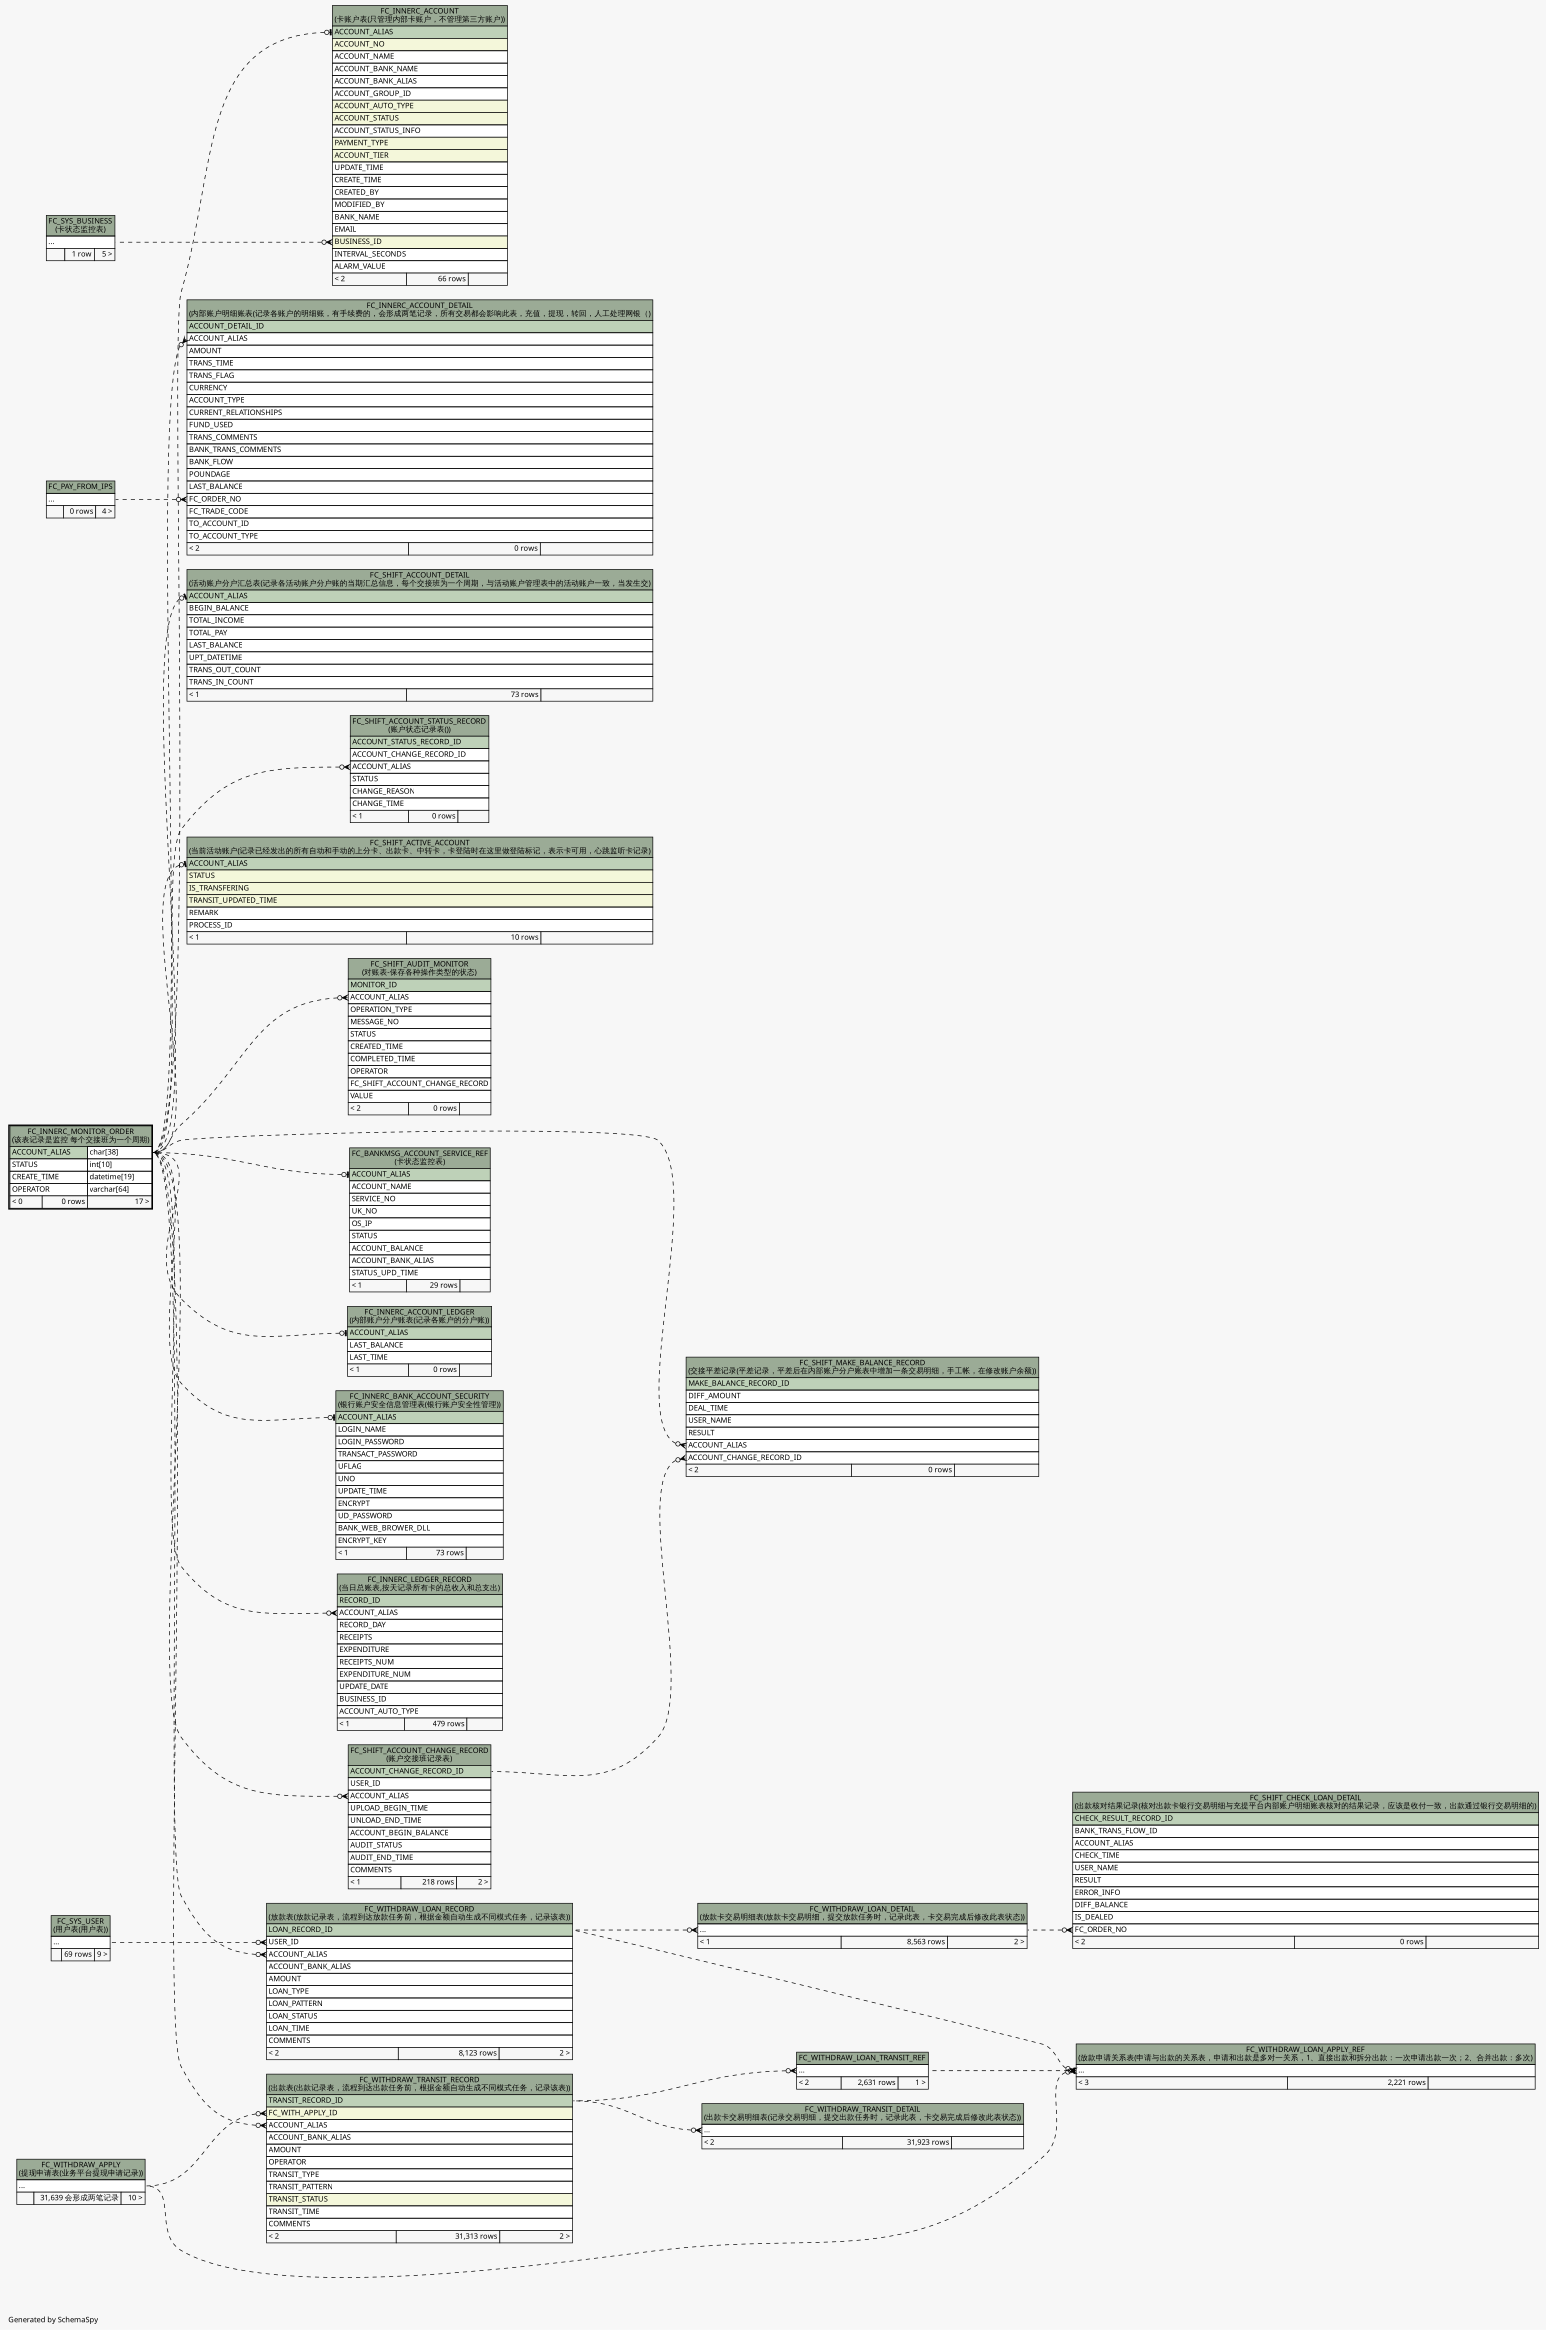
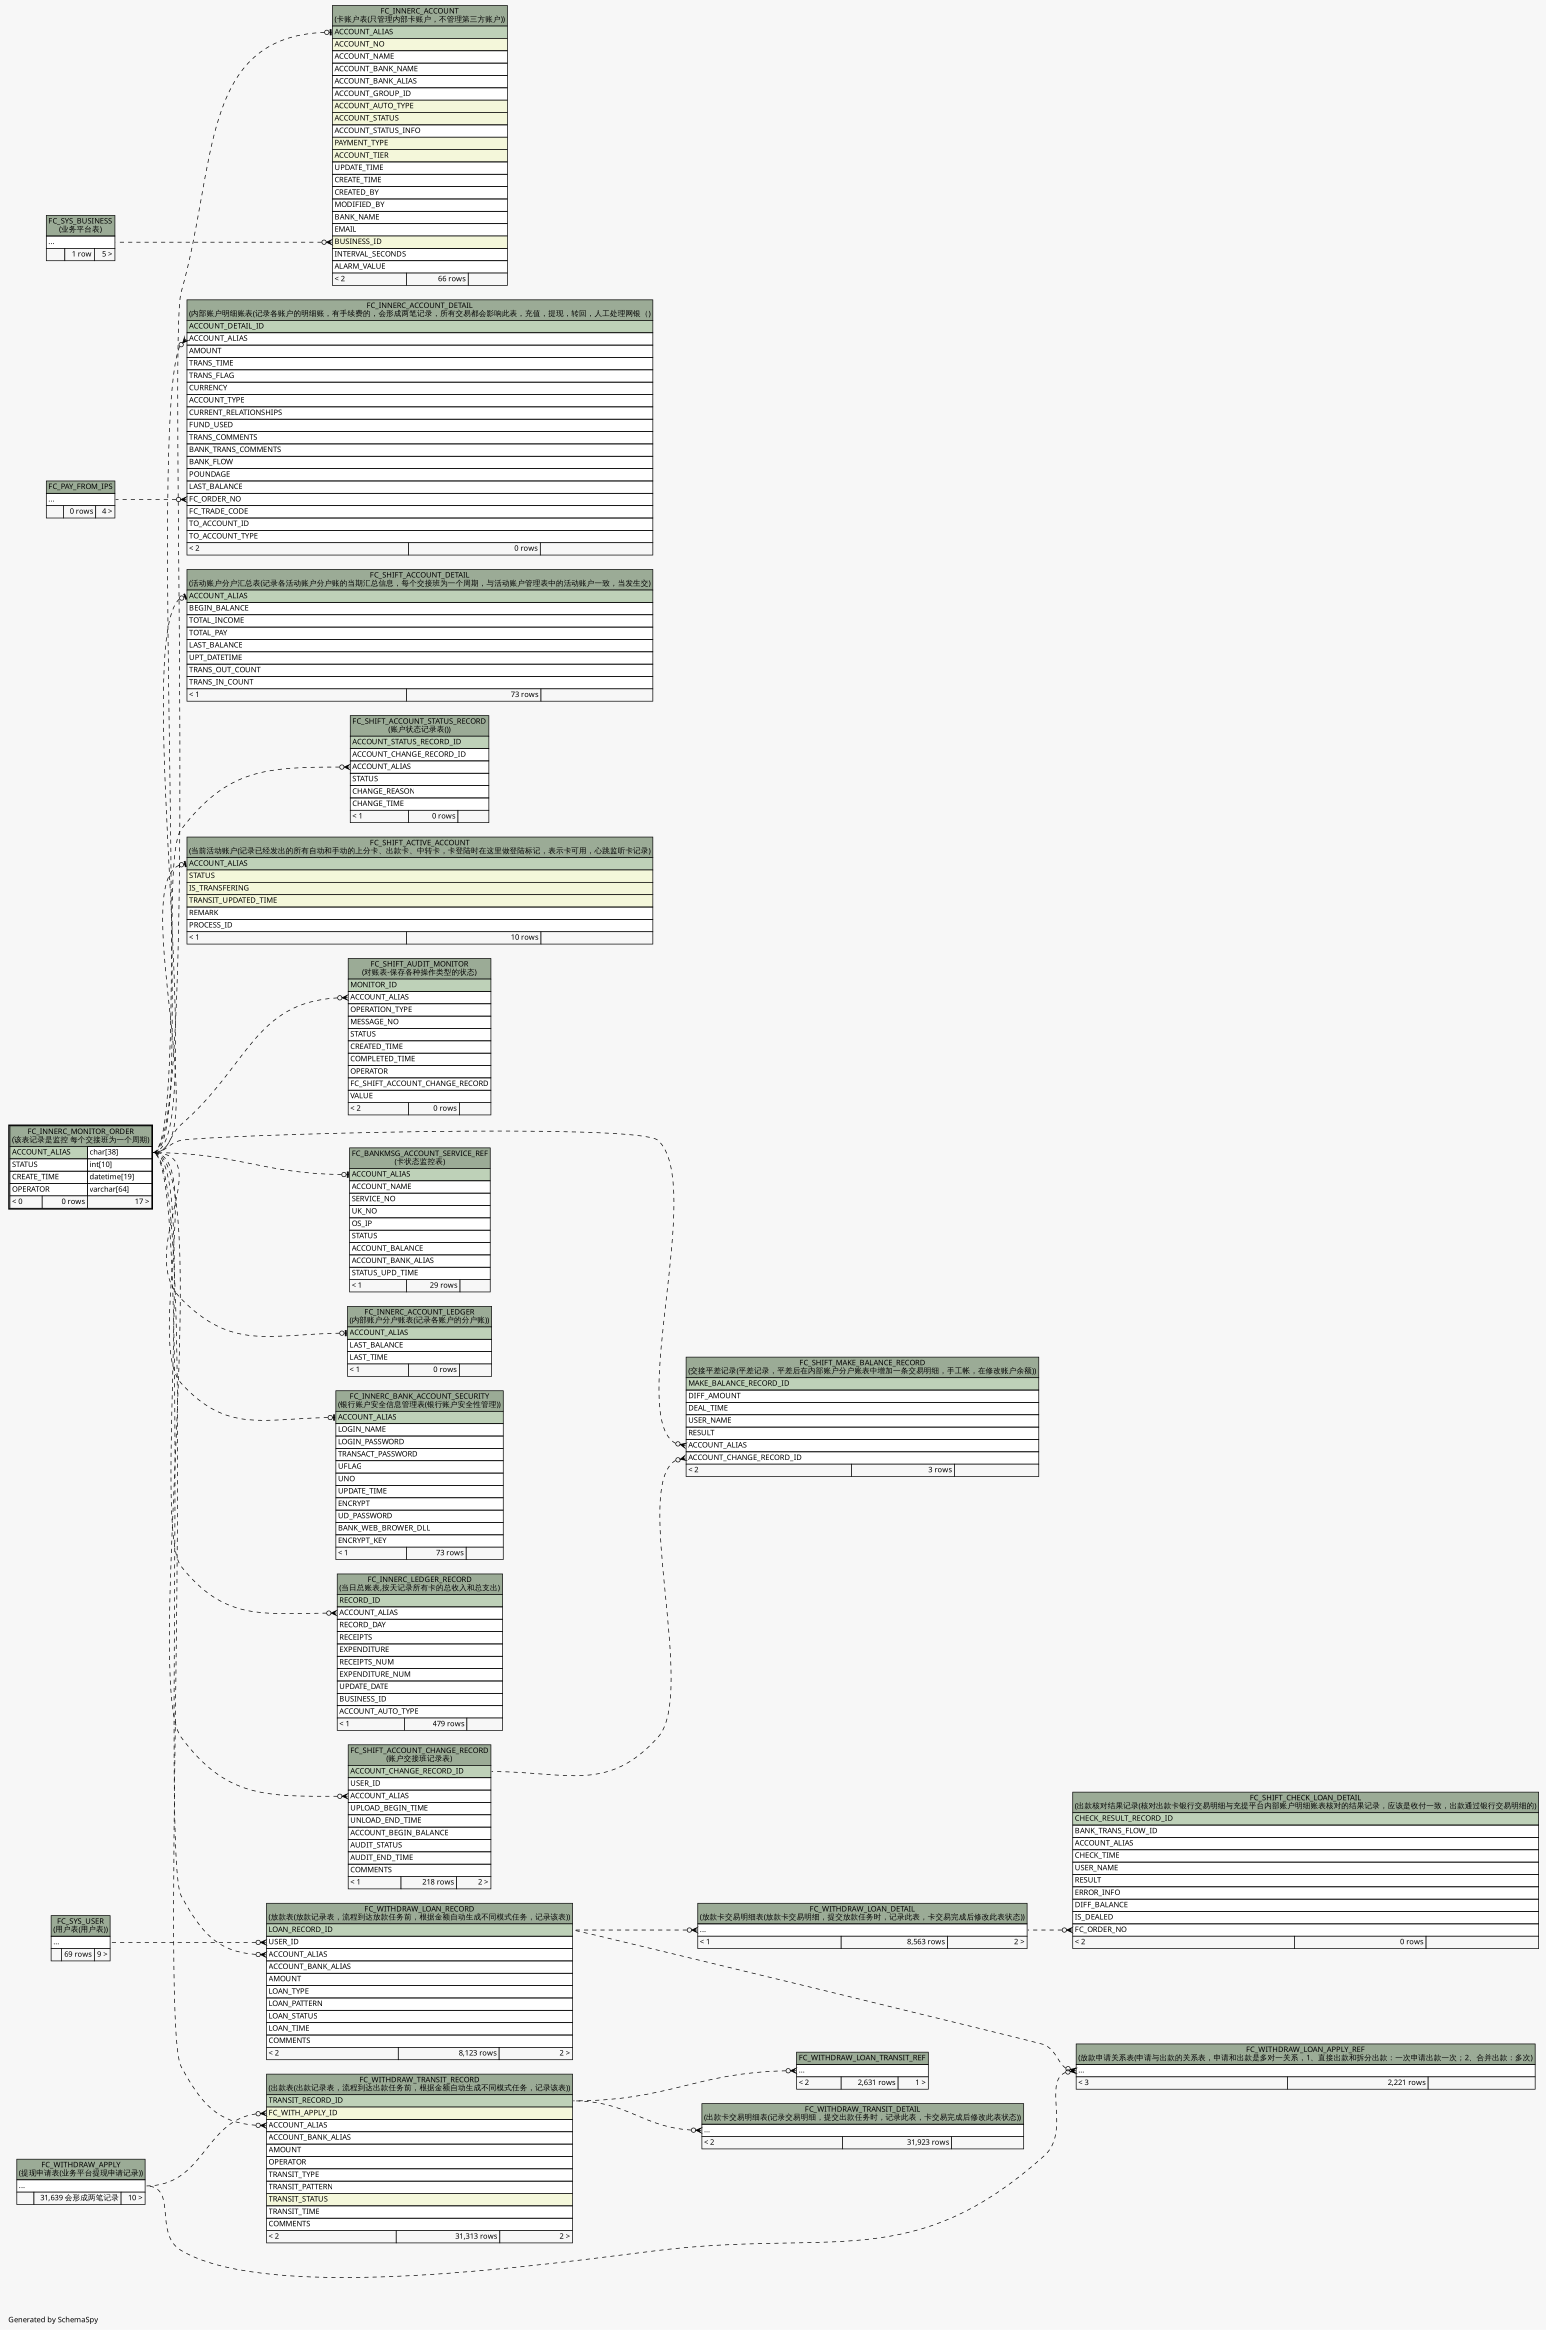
node "FC_SYS_BUSINESS": text "(卡状态监控表)" -> "(业务平台表)"
node "FC_SHIFT_MAKE_BALANCE_RECORD": text "0 rows" -> "3 rows"
edge "FC_WITHDRAW_LOAN_TRANSIT_REF" -> "FC_WITHDRAW_LOAN_APPLY_REF": removed
